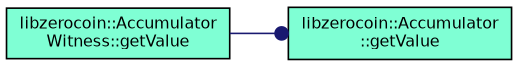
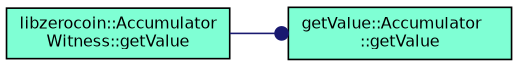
node "libzerocoin::Accumulator ::getValue": label "libzerocoin::Accumulator ::getValue" -> "getValue::Accumulator ::getValue"
